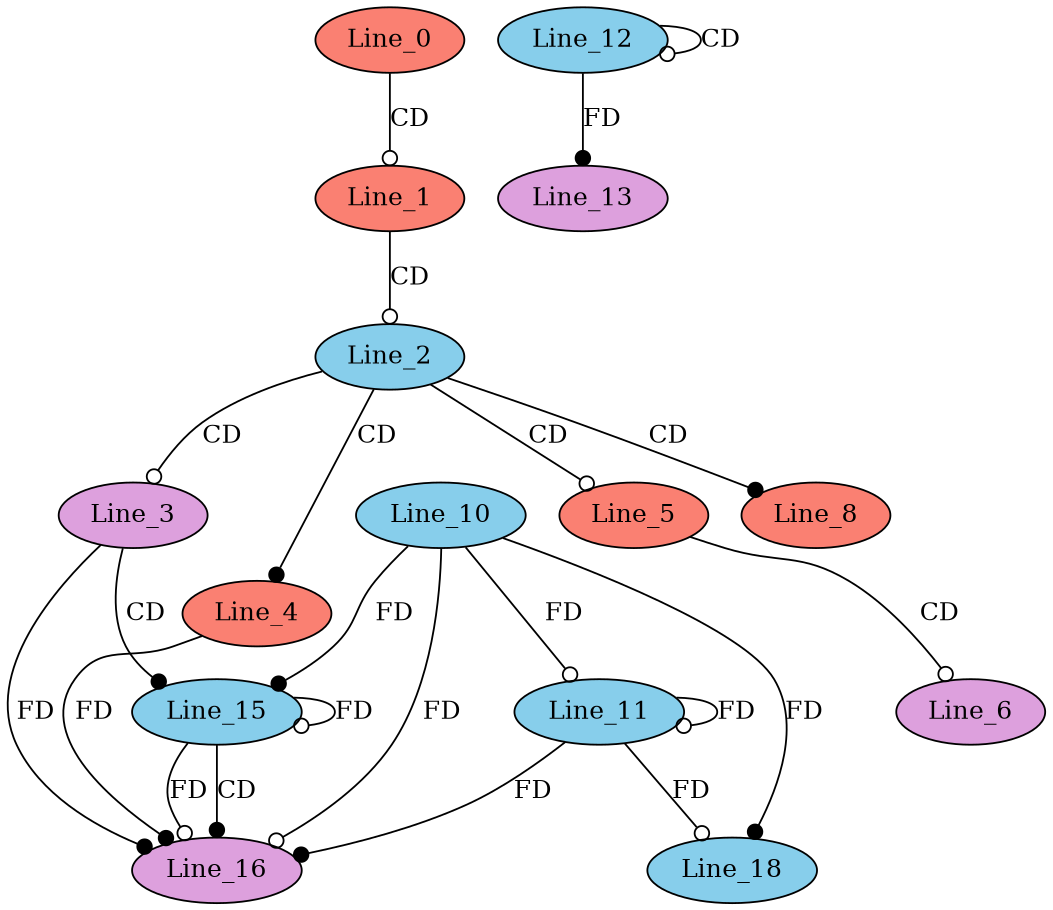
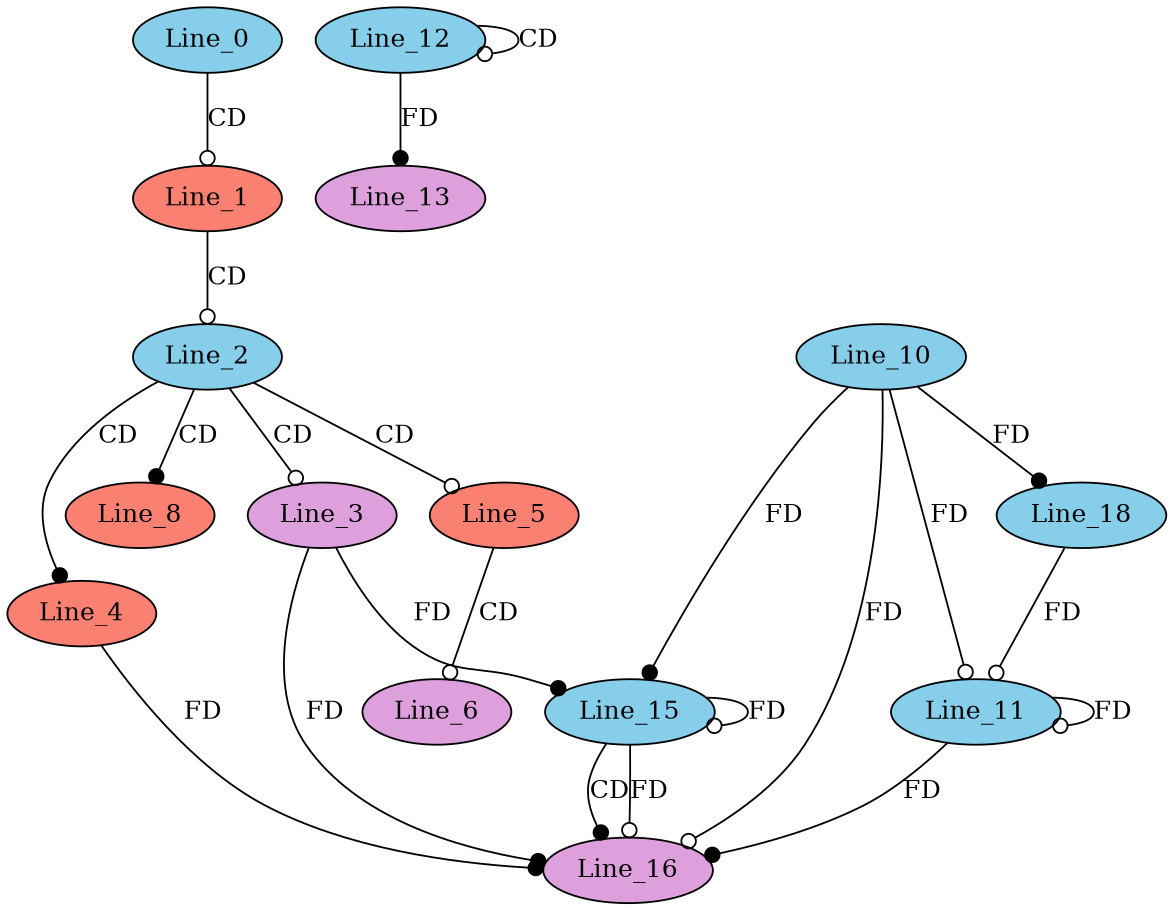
node "Line_0": fillcolor salmon -> skyblue
edge "Line_3" -> "Line_15": label "CD" -> "FD"
edge "Line_11" -> "Line_18": reversed
